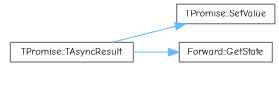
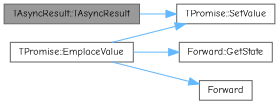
node "TAsyncResult::TAsyncResult": added
node "TPromise::TAsyncResult": label "TPromise::TAsyncResult" -> "TPromise::EmplaceValue"
node "Forward": added
